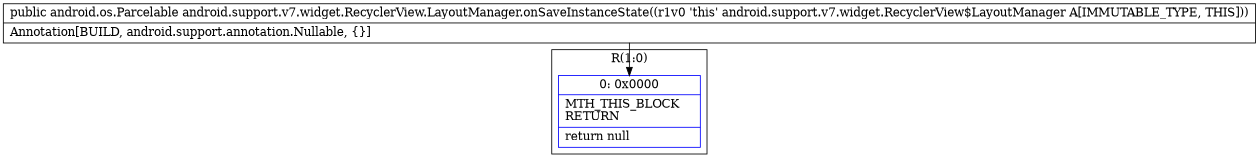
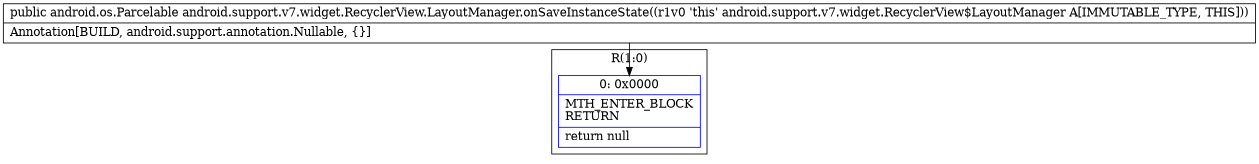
node "0: 0x0000": text "MTH_THIS_BLOCK" -> "MTH_ENTER_BLOCK"
